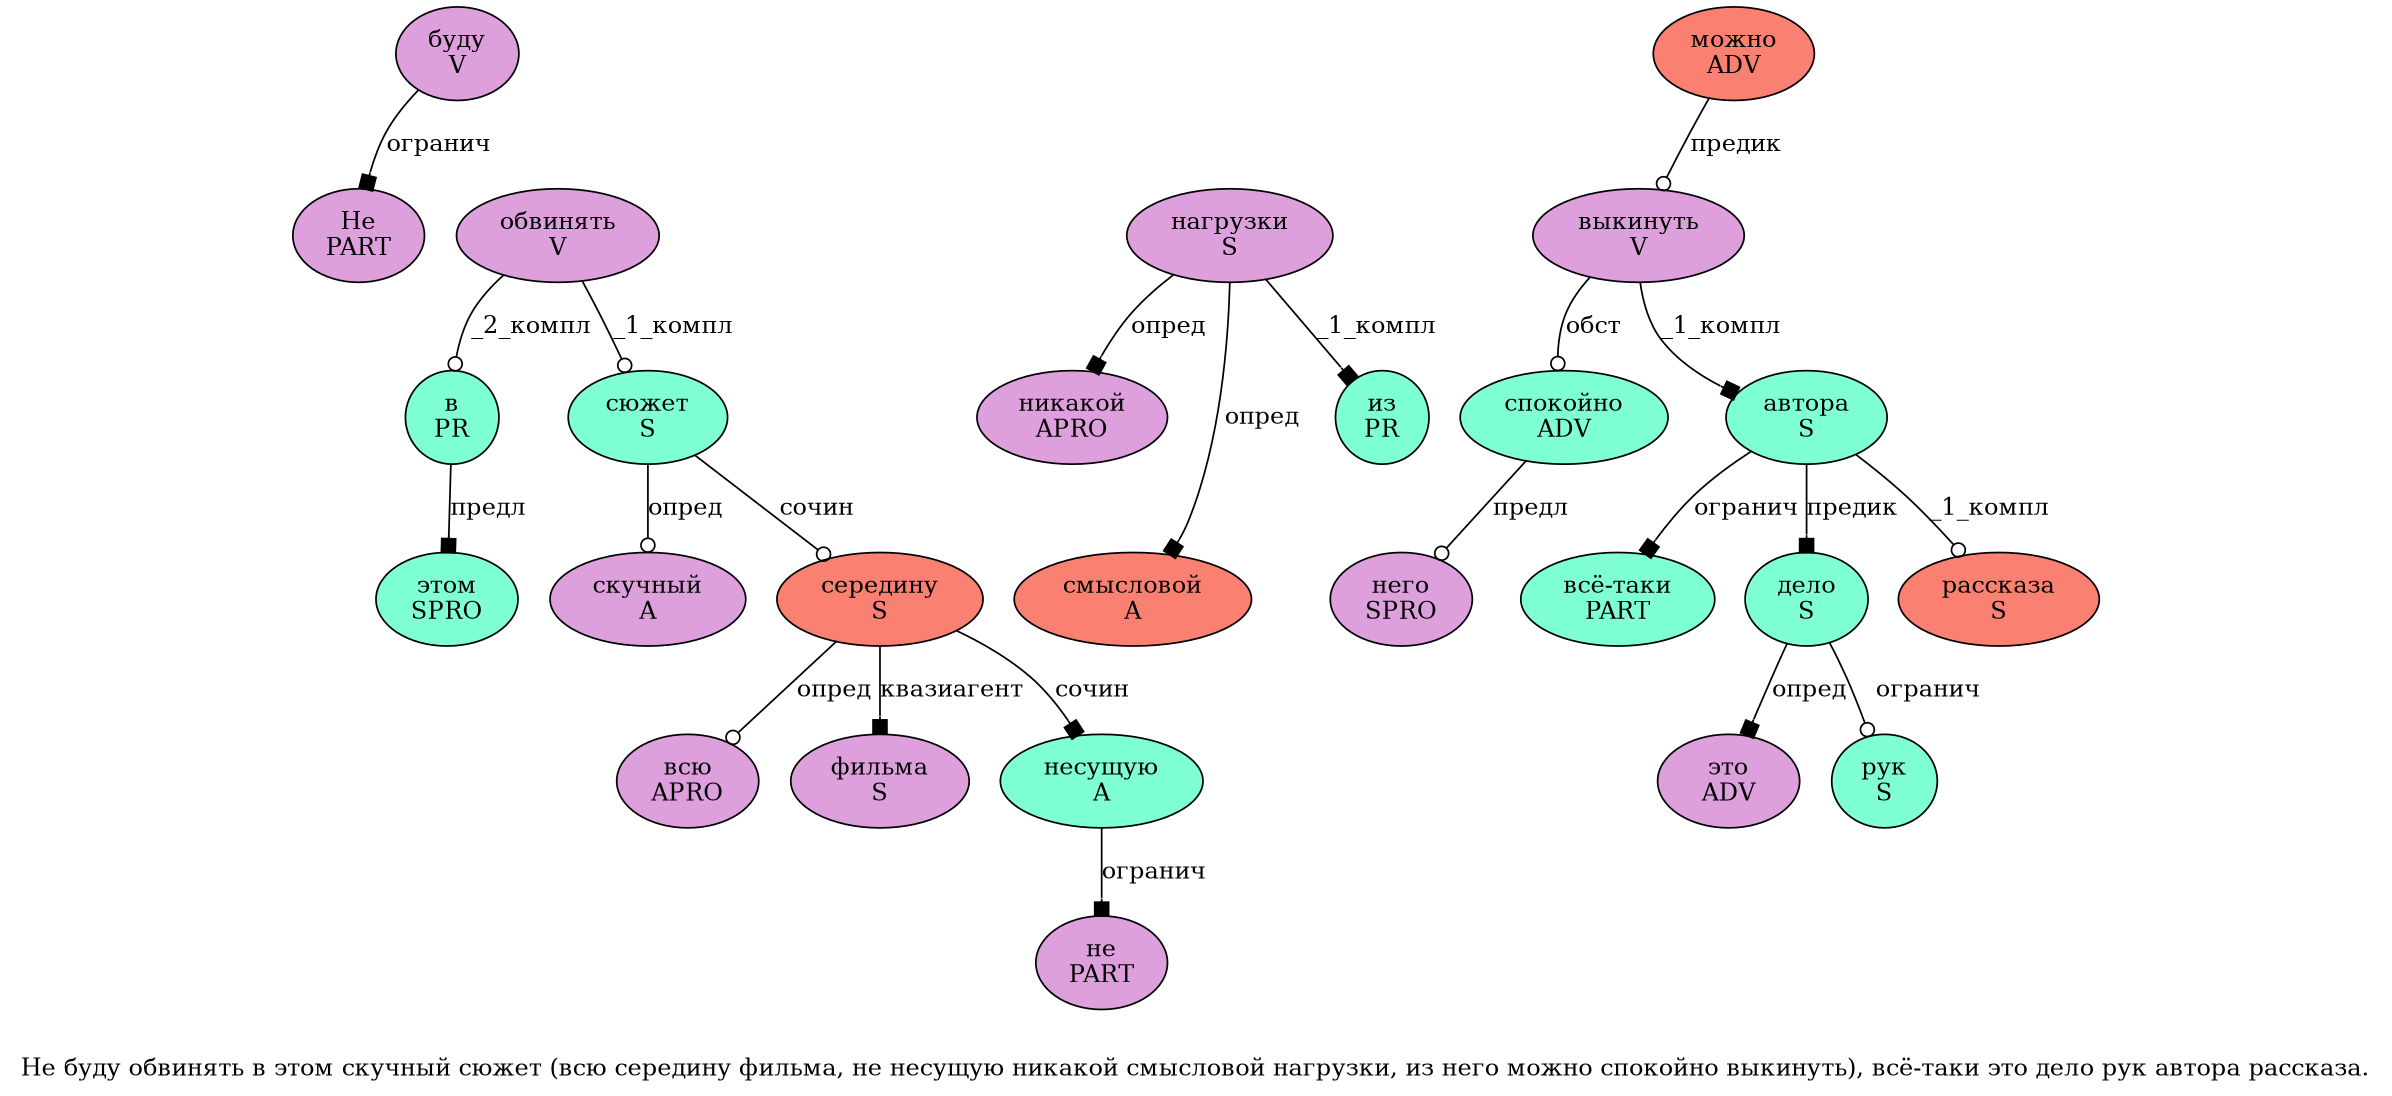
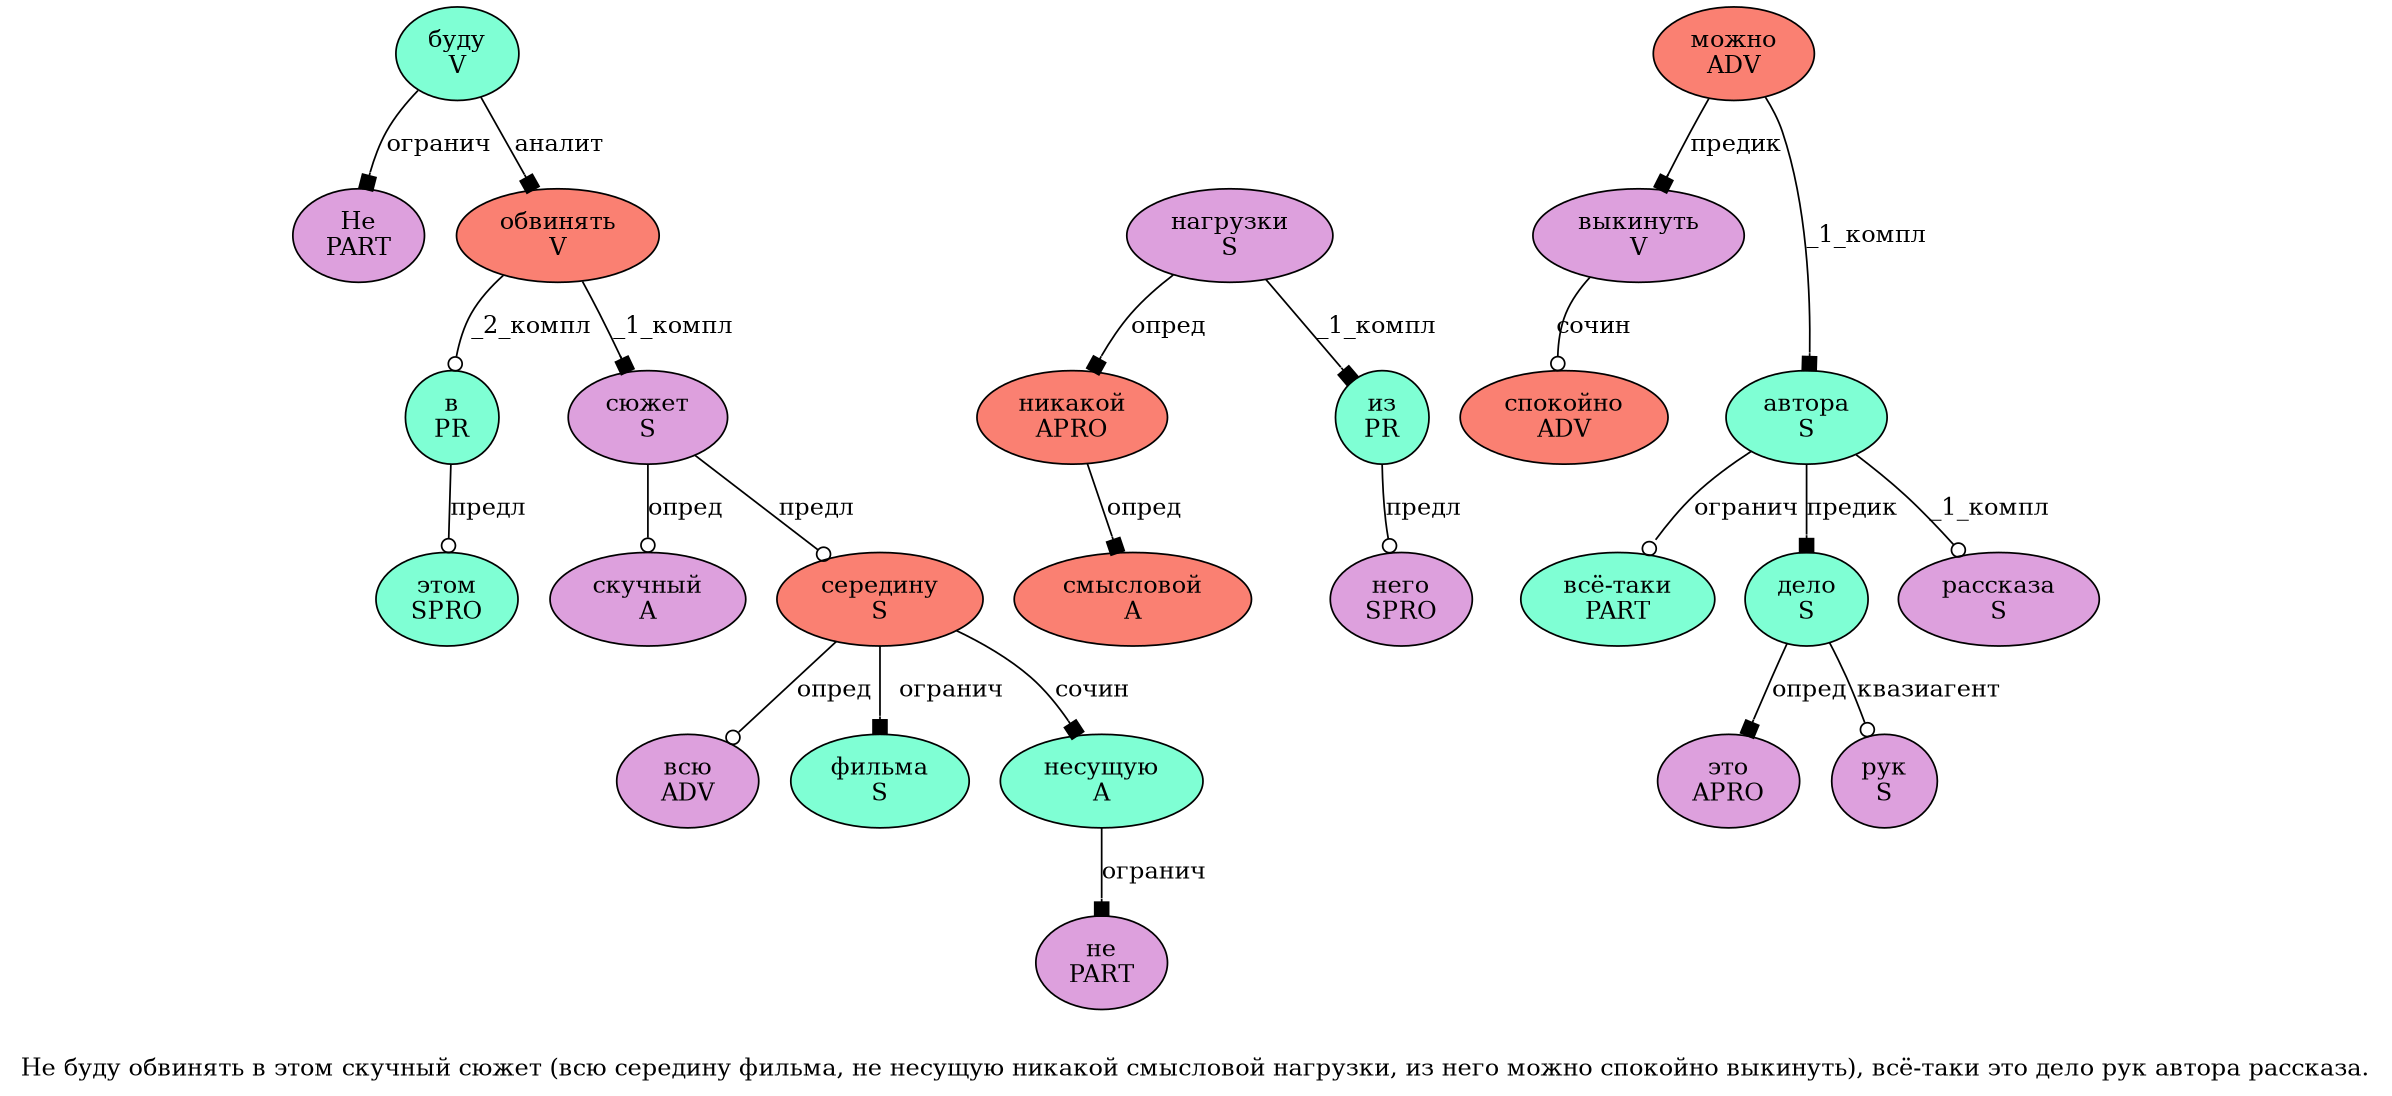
node "буду V": fillcolor plum -> aquamarine
edge "буду V" -> "обвинять V": added, label "аналит"
edge "можно ADV" -> "выкинуть V": arrowhead odot -> box
node "обвинять V": fillcolor plum -> salmon
edge "обвинять V" -> "сюжет S": arrowhead odot -> box
edge "выкинуть V" -> "спокойно ADV": label "обст" -> "сочин"
edge "выкинуть V" -> "автора S": now "можно ADV" -> "автора S"
edge "нагрузки S" -> "смысловой A": now "никакой APRO" -> "смысловой A"
node "сюжет S": fillcolor aquamarine -> plum
node "никакой APRO": fillcolor plum -> salmon
node "спокойно ADV": fillcolor aquamarine -> salmon
edge "автора S" -> "всё-таки PART": arrowhead box -> odot
edge "в PR" -> "этом SPRO": arrowhead box -> odot
edge "спокойно ADV" -> "него SPRO": now "из PR" -> "него SPRO"
edge "сюжет S" -> "середину S": label "сочин" -> "предл"
node "рассказа S": fillcolor salmon -> plum
edge "середину S" -> "фильма S": label "квазиагент" -> "огранич"
edge "дело S" -> "рук S": label "огранич" -> "квазиагент"
node "всю APRO": label "всю APRO" -> "всю ADV"
node "фильма S": fillcolor plum -> aquamarine
node "это ADV": label "это ADV" -> "это APRO"
node "рук S": fillcolor aquamarine -> plum
